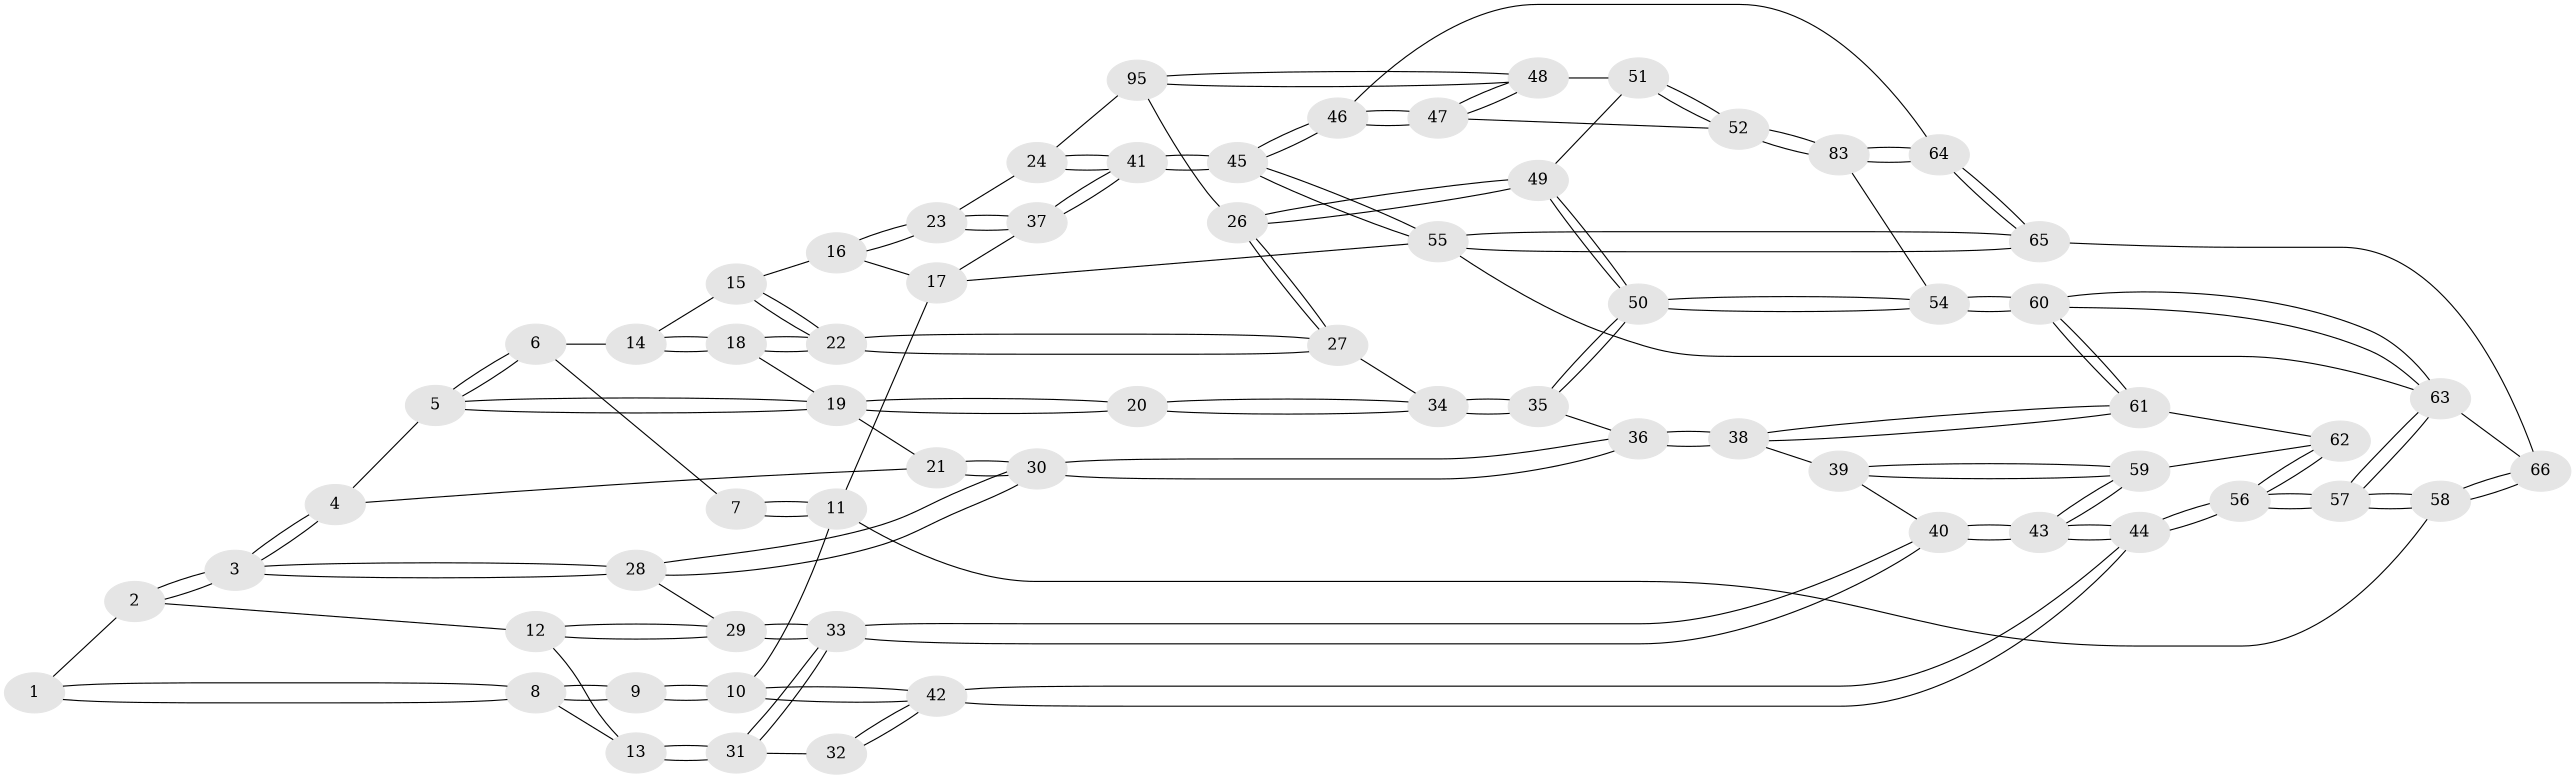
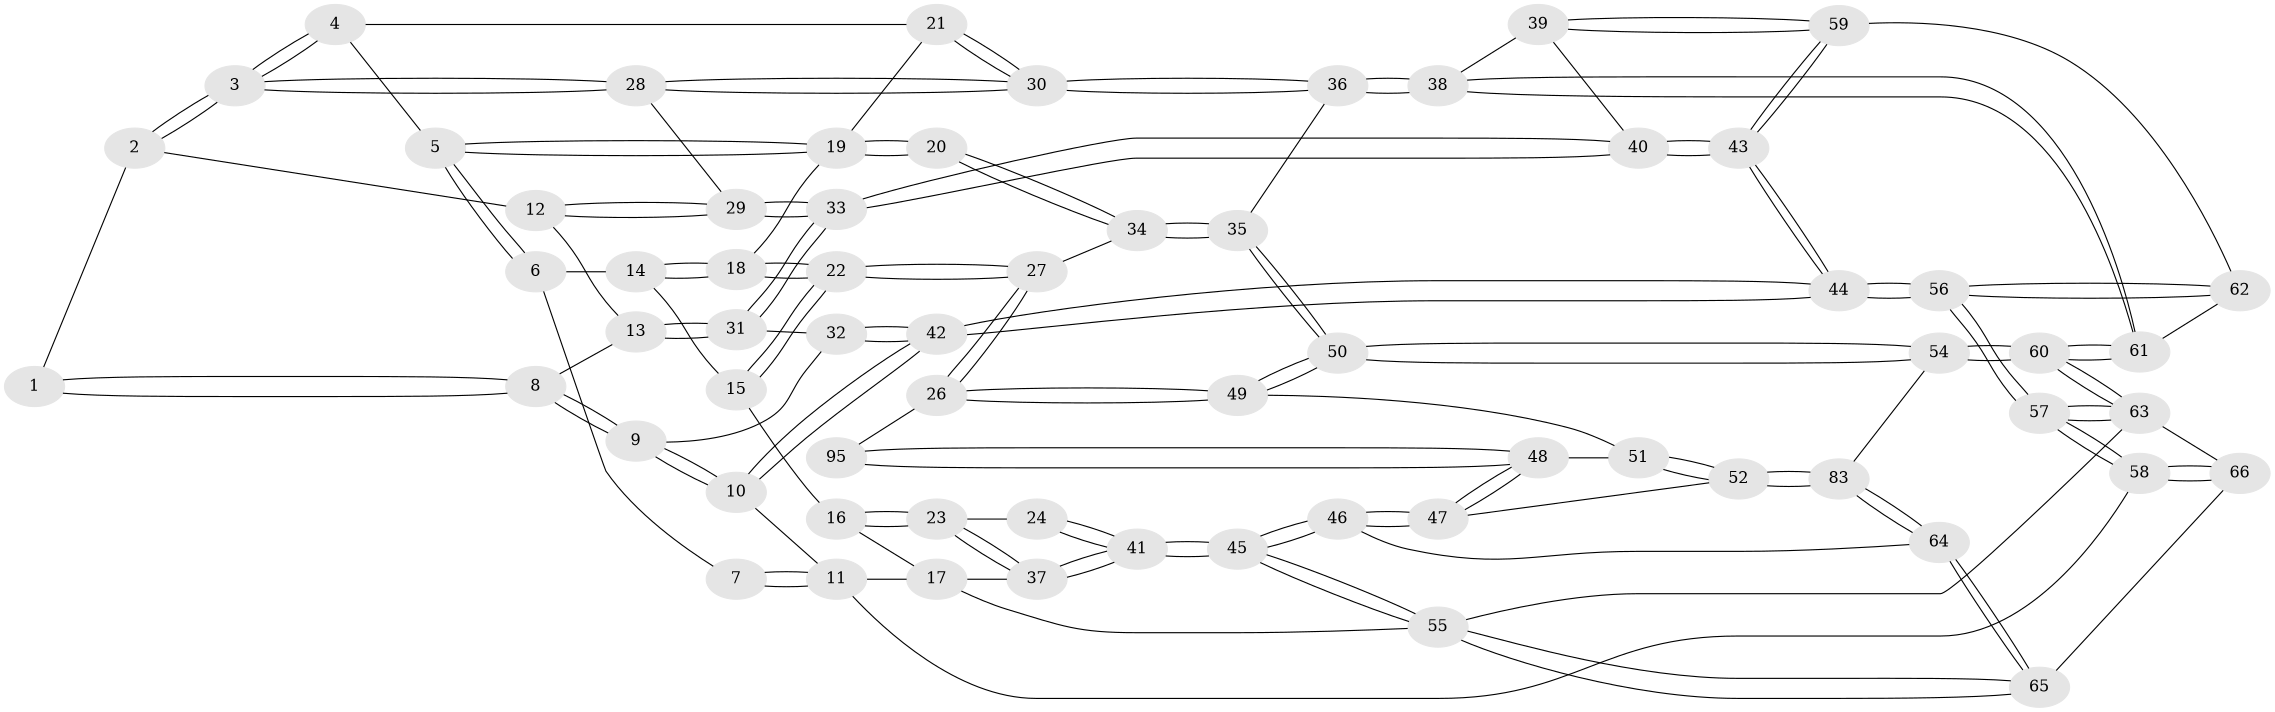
edge "95" -- "24": removed
edge "32" -- "9": added
